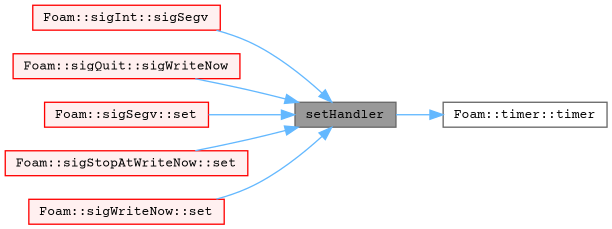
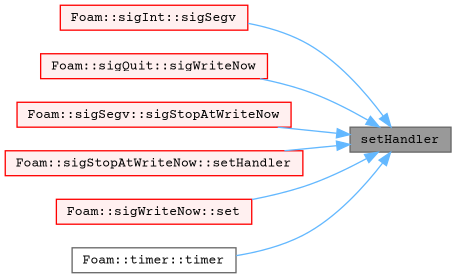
node "Foam::sigSegv::set": label "Foam::sigSegv::set" -> "Foam::sigSegv::sigStopAtWriteNow"
edge "setHandler" -> "Foam::timer::timer": reversed
node "Foam::sigStopAtWriteNow::set": label "Foam::sigStopAtWriteNow::set" -> "Foam::sigStopAtWriteNow::setHandler"
